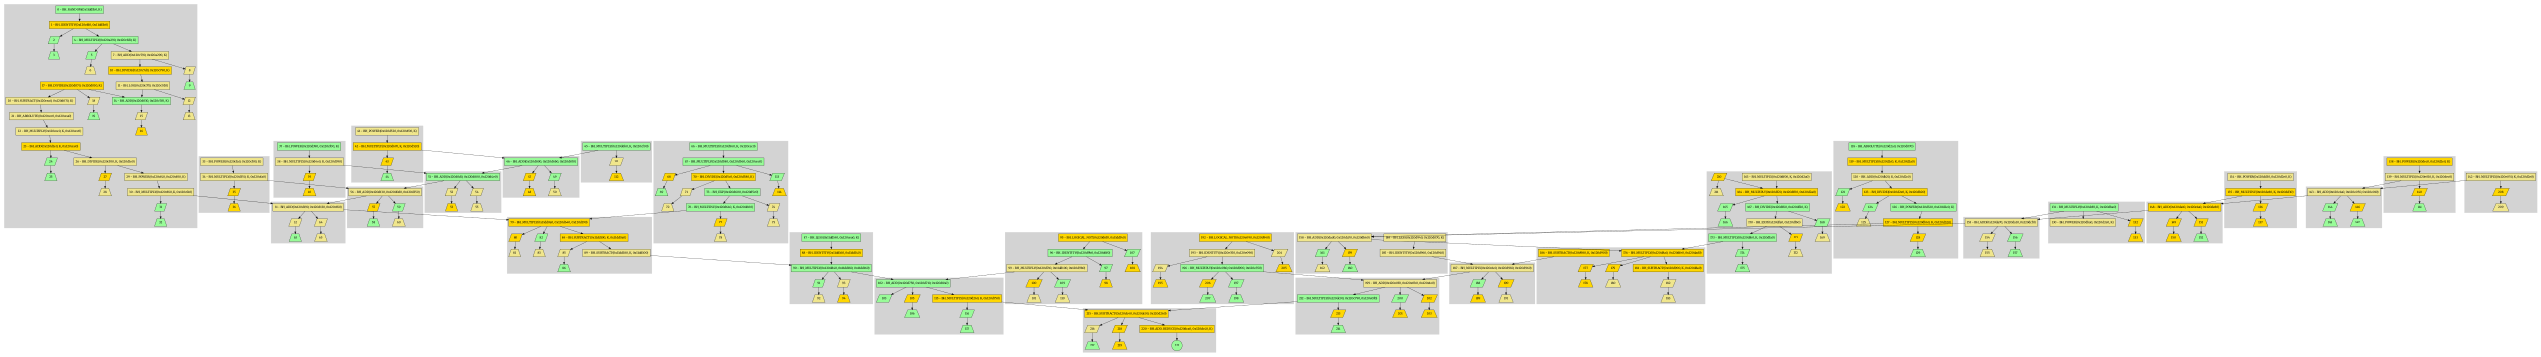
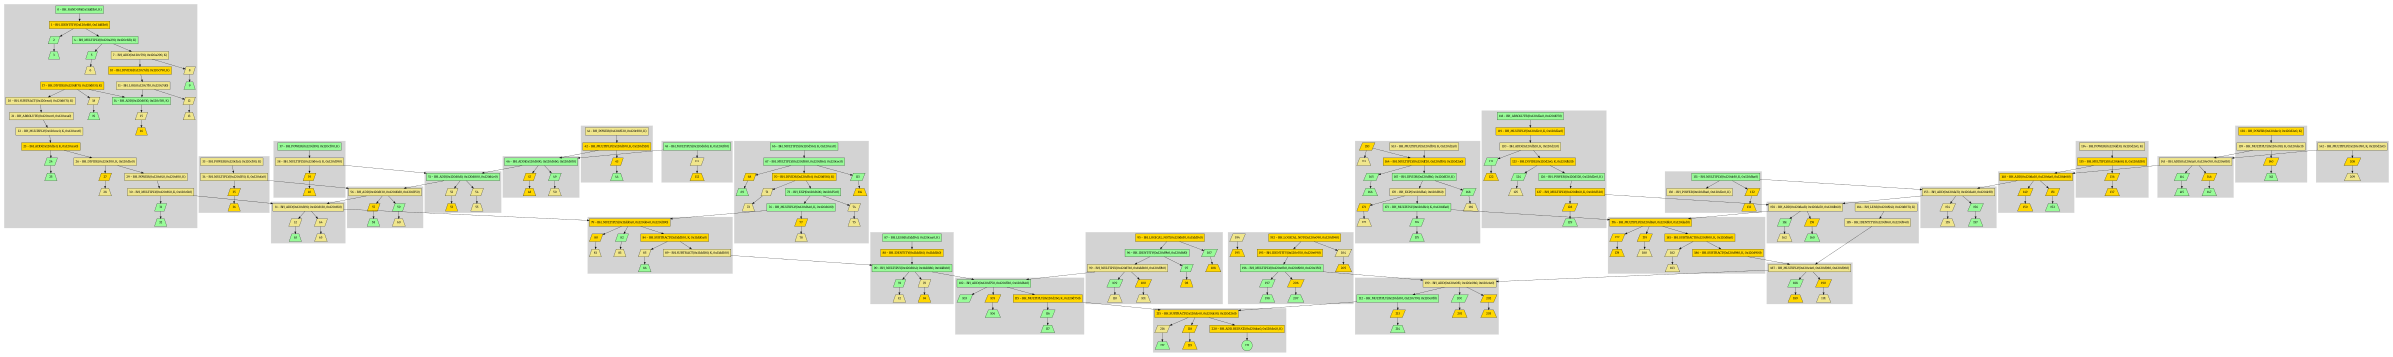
edge "181 - BH_SUBTRACT(0x120d900, K, 0x120d8a0)" -> "186 - BH_SUBTRACT(0x120d980, K, 0x120d900)": added
node "193 - BH_IDENTITY(0x120e350, 0x120e090)": fillcolor khaki -> gold
edge "193 - BH_IDENTITY(0x120e350, 0x120e090)" -> "194": removed
